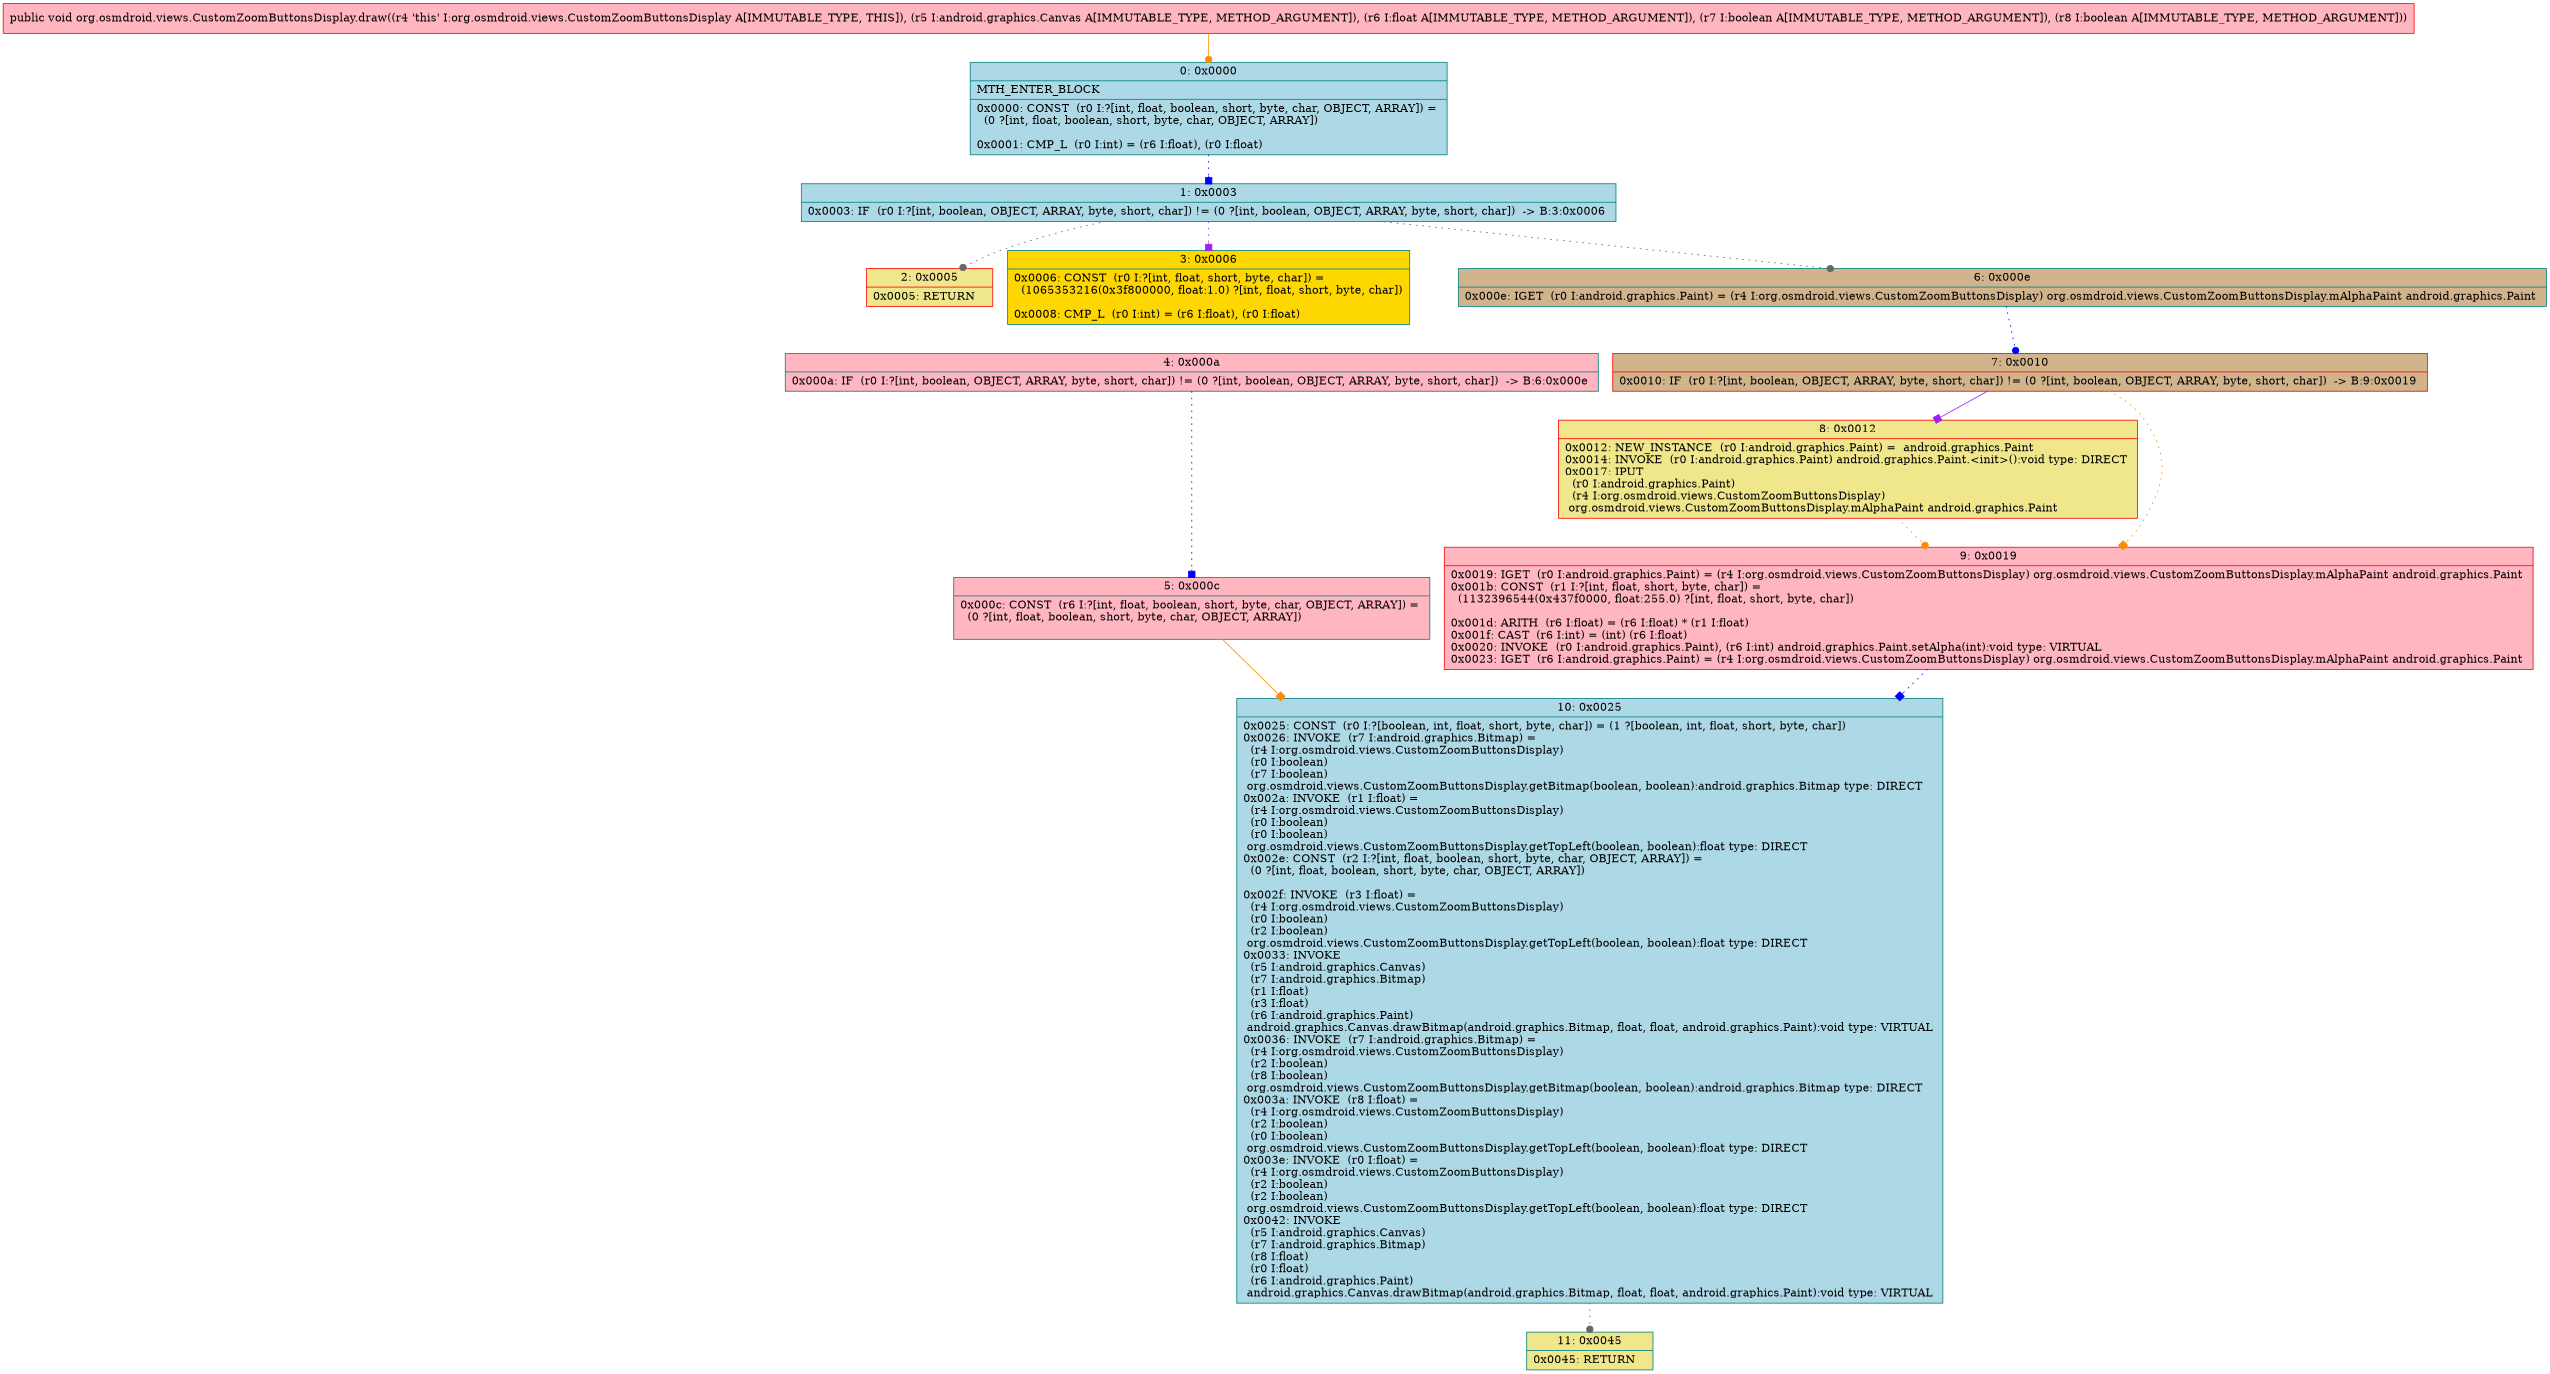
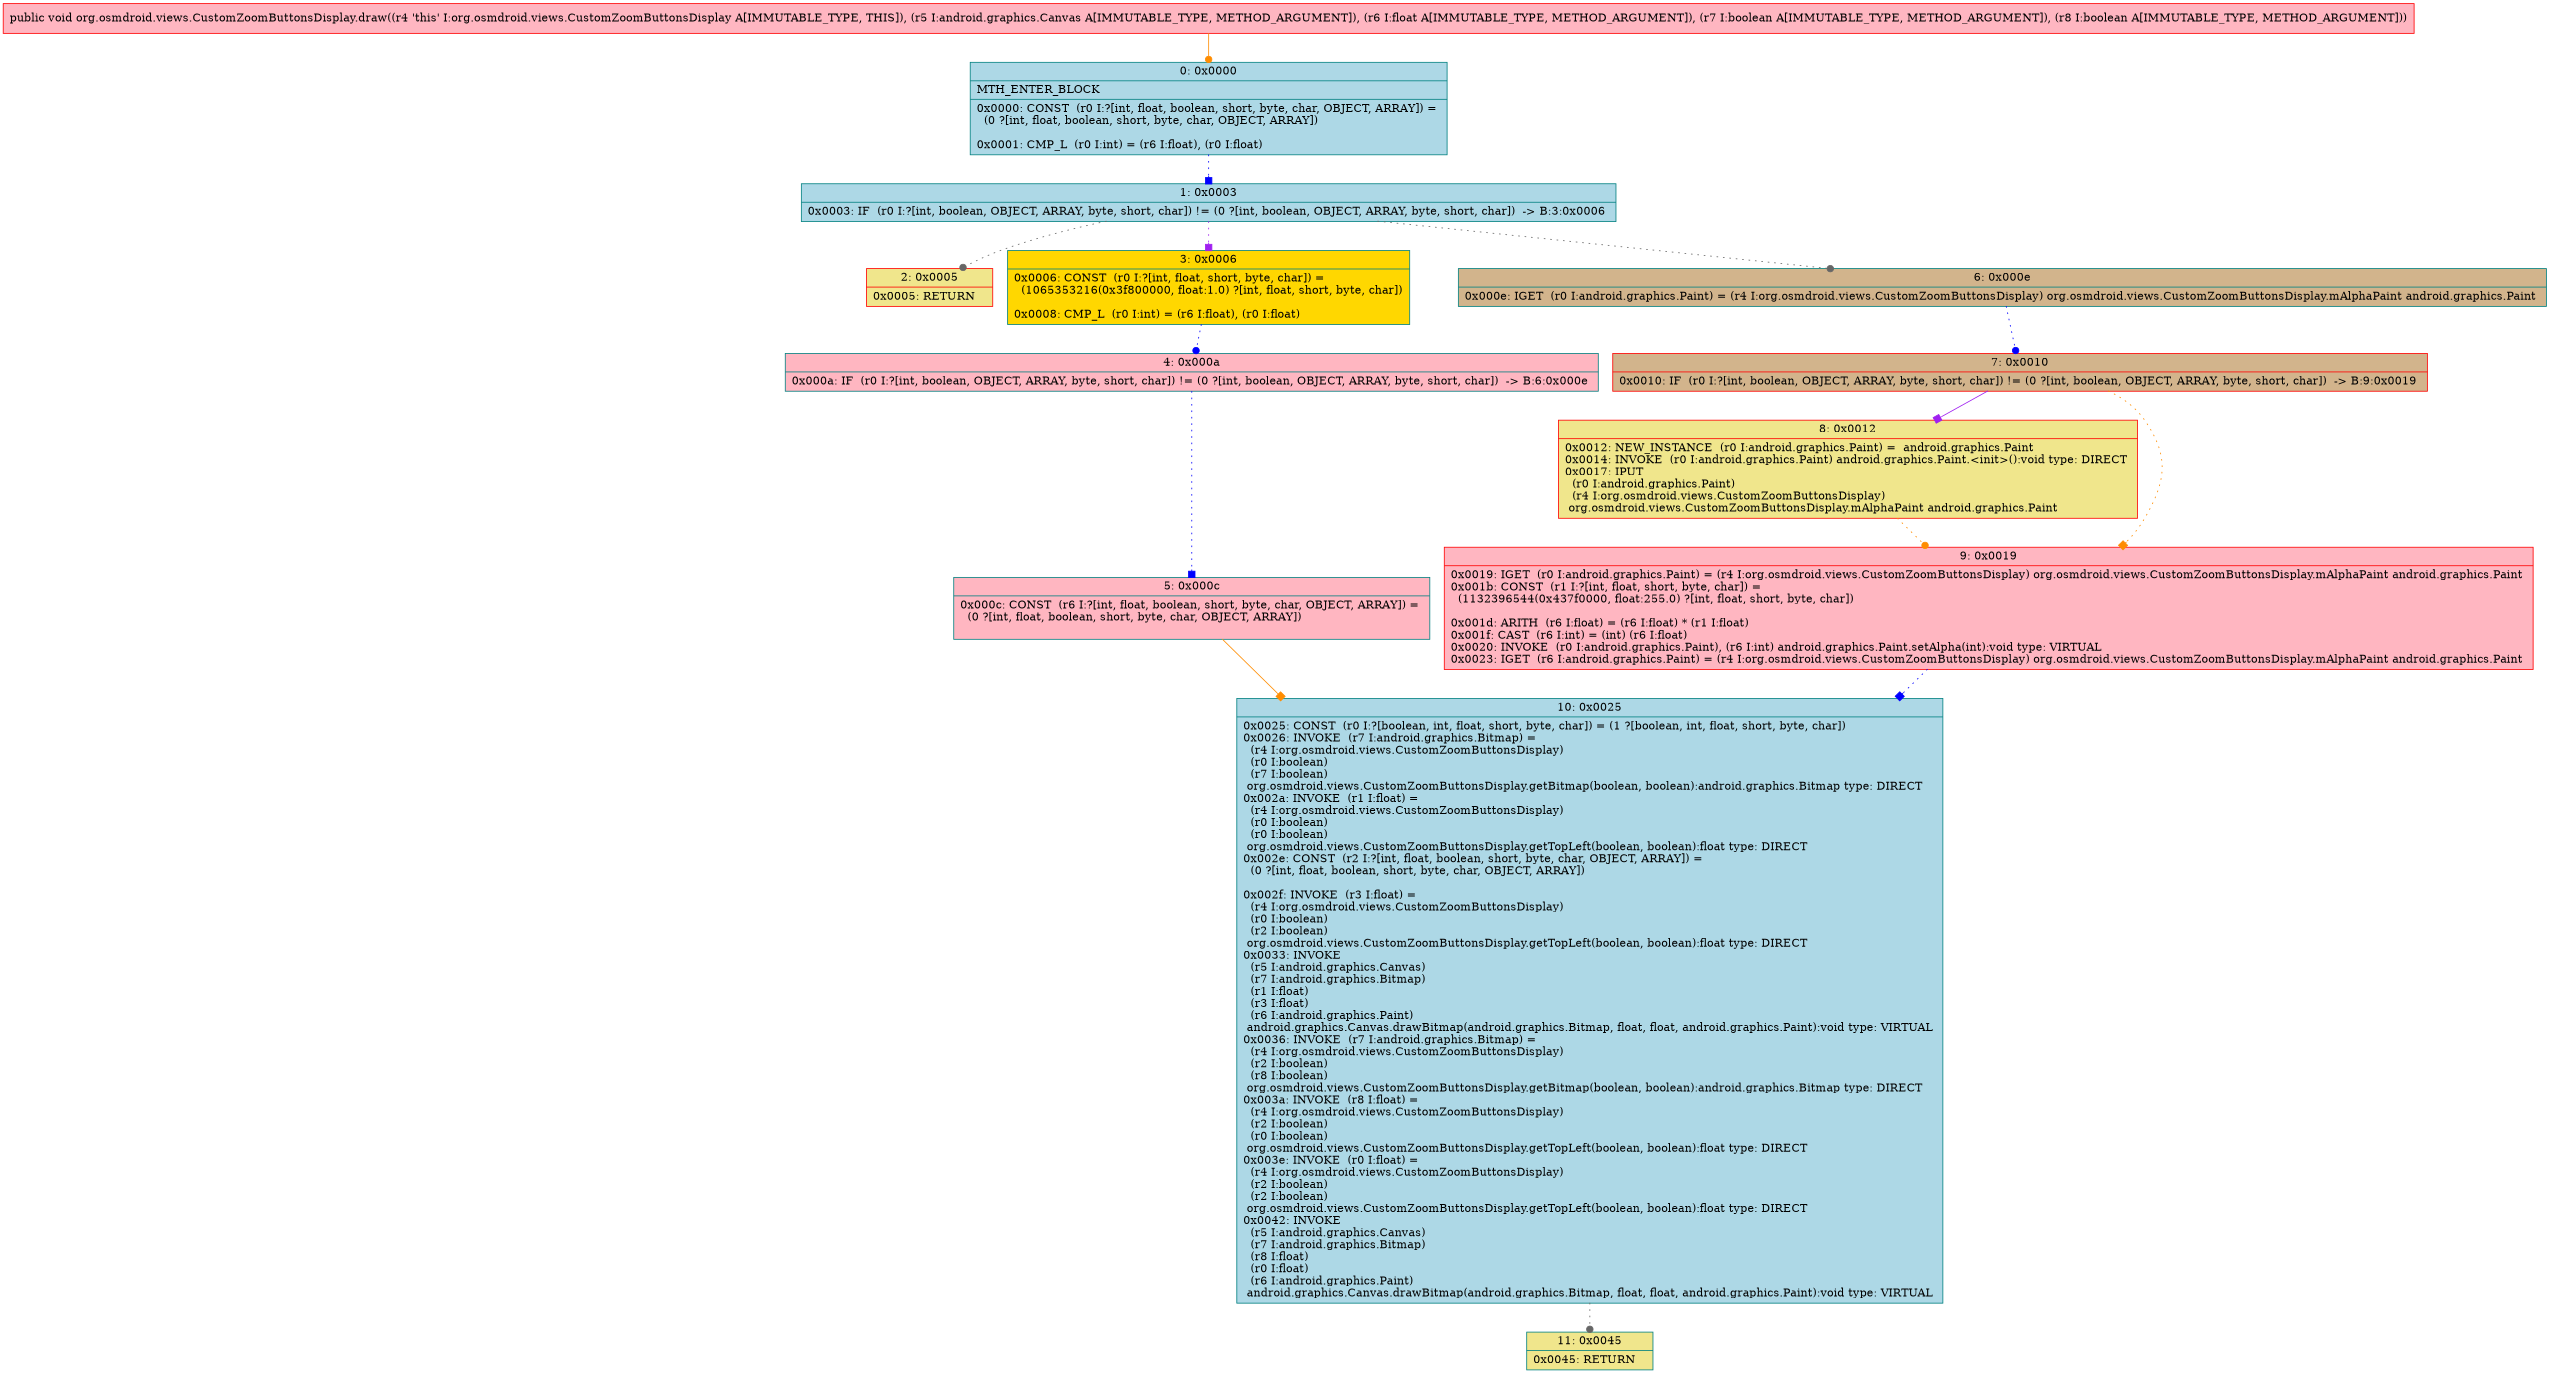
edge "3: 0x0006" -> "4: 0x000a": added
